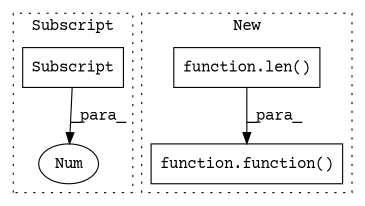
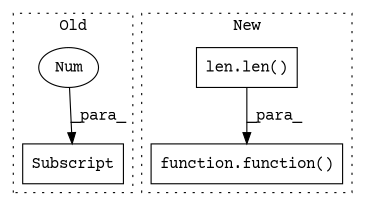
cluster "Subscript": label "Subscript" -> "Old"
node "function.len()": label "function.len()" -> "len.len()"
edge "Subscript" -> "Num": reversed
